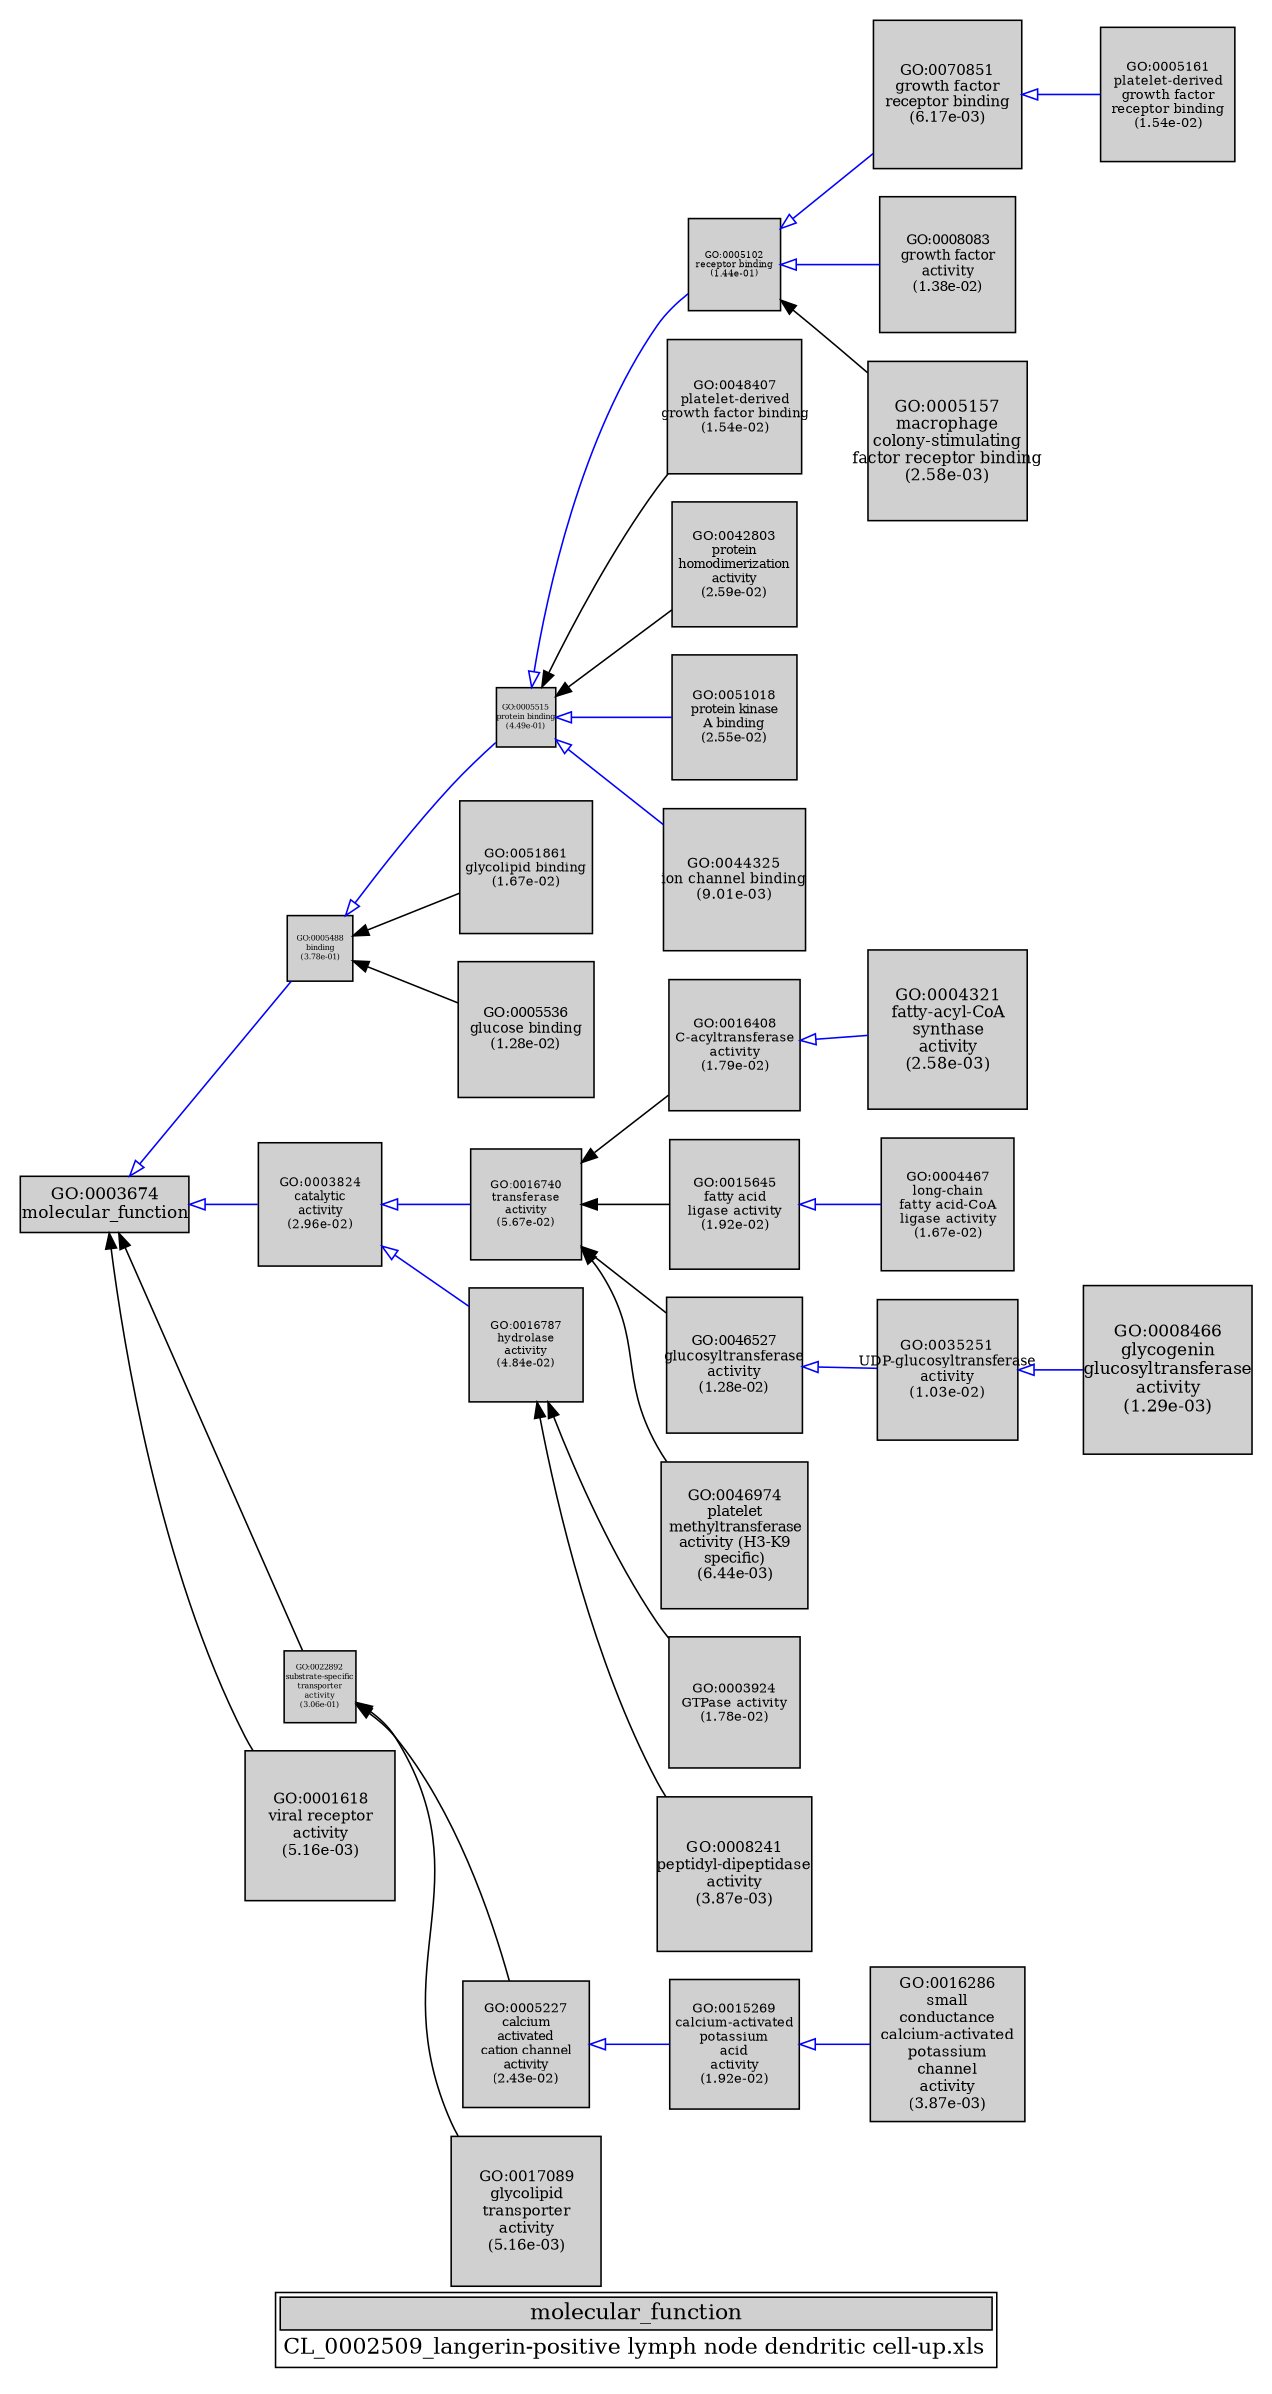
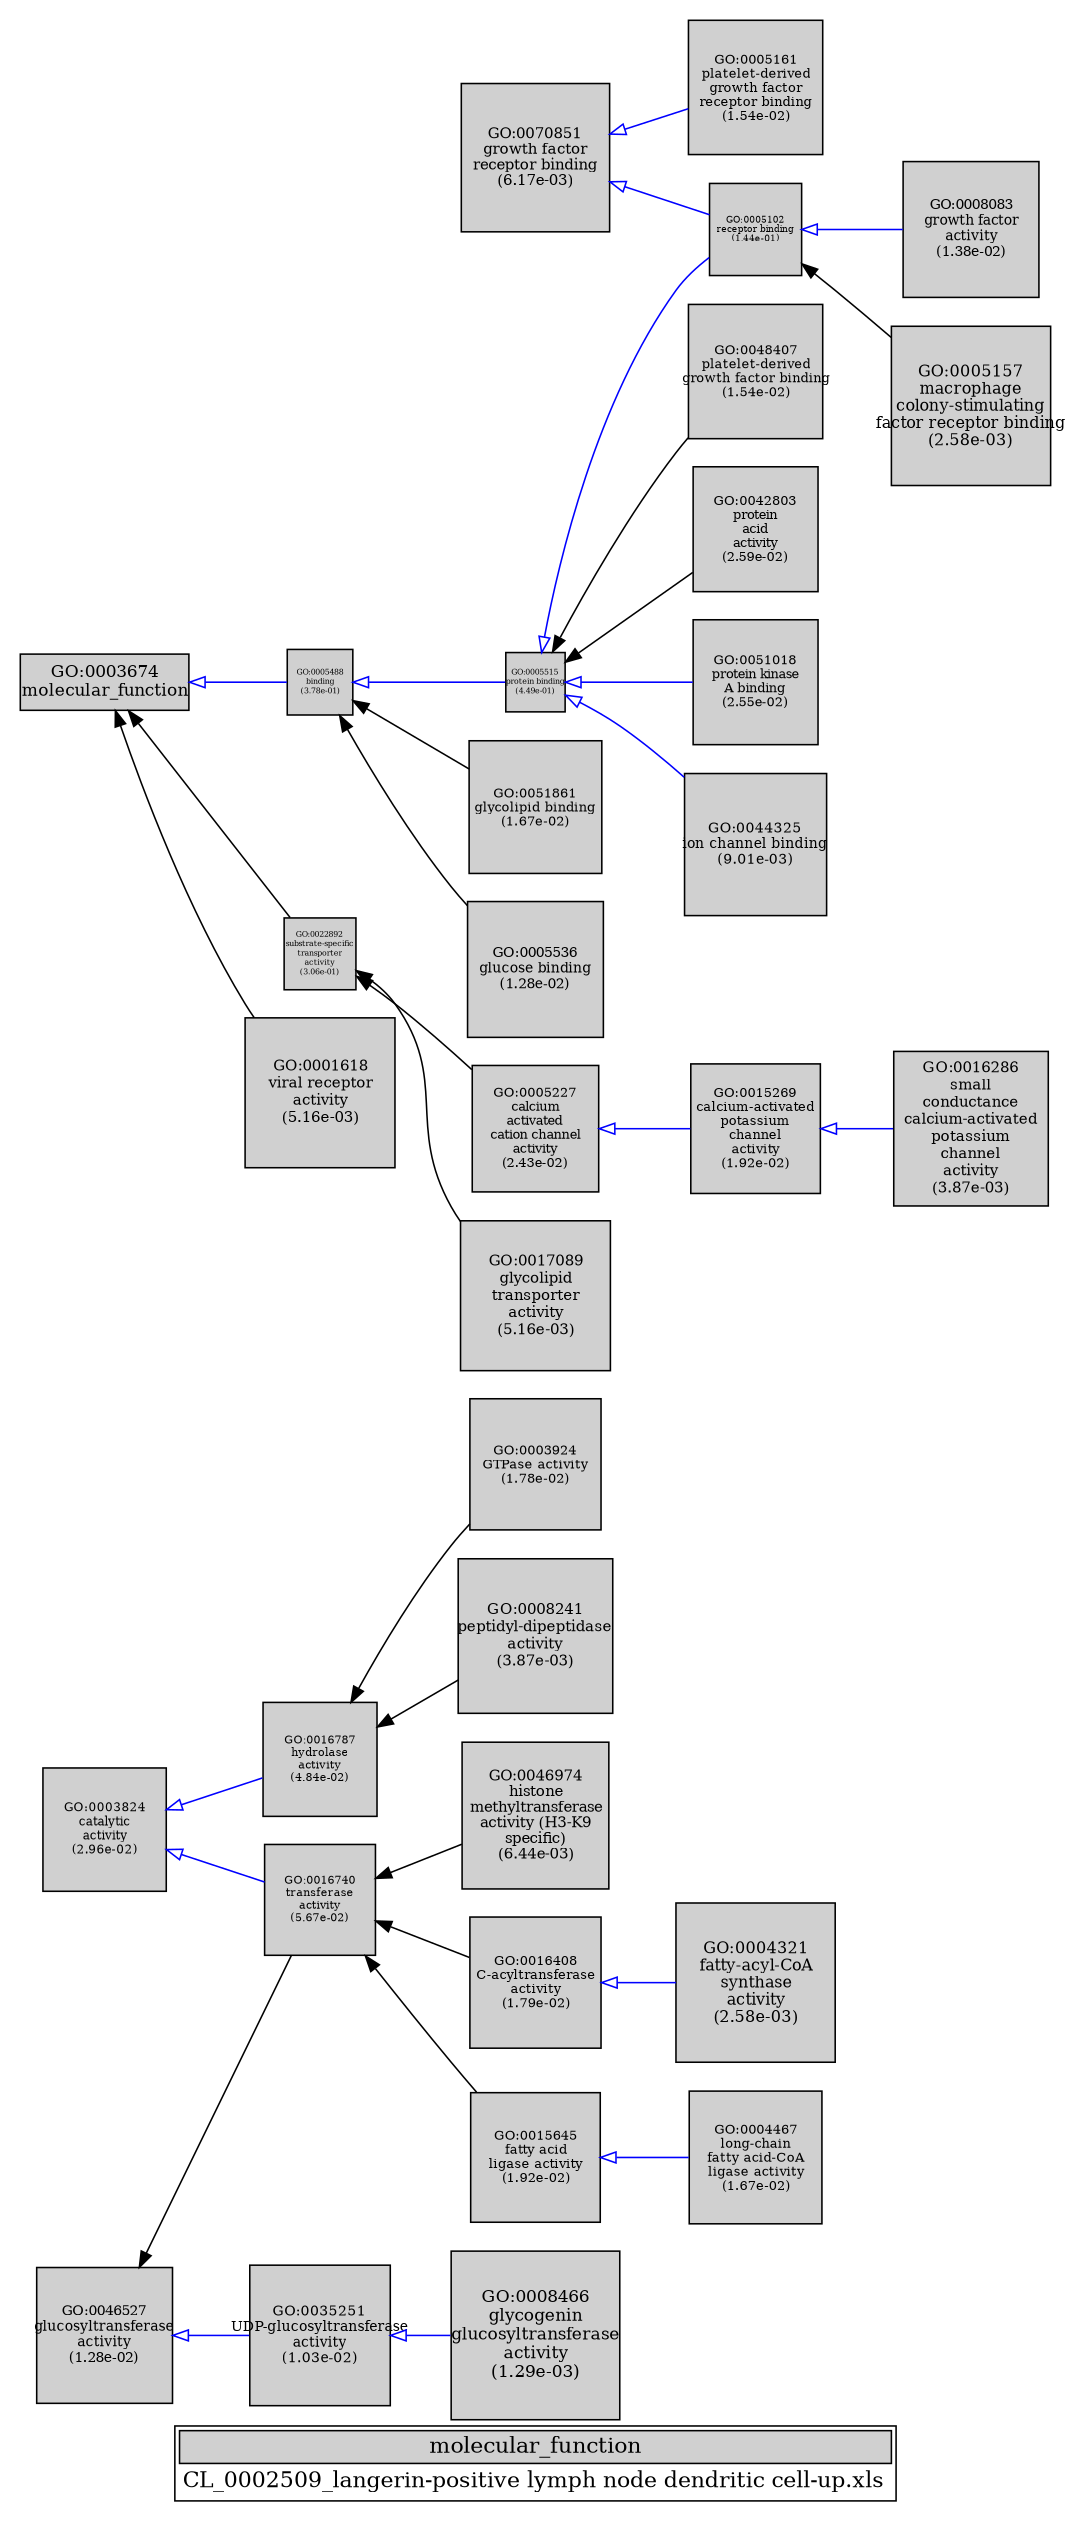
edge "GO:0070851" -> "GO:0005102": reversed
node "GO:0042803": text "homodimerization" -> "acid"
edge "GO:0003824" -> "GO:0003674": removed
edge "GO:0046527" -> "GO:0016740": reversed
node "GO:0046974": text "platelet" -> "histone"
node "GO:0015269": text "acid" -> "channel"
